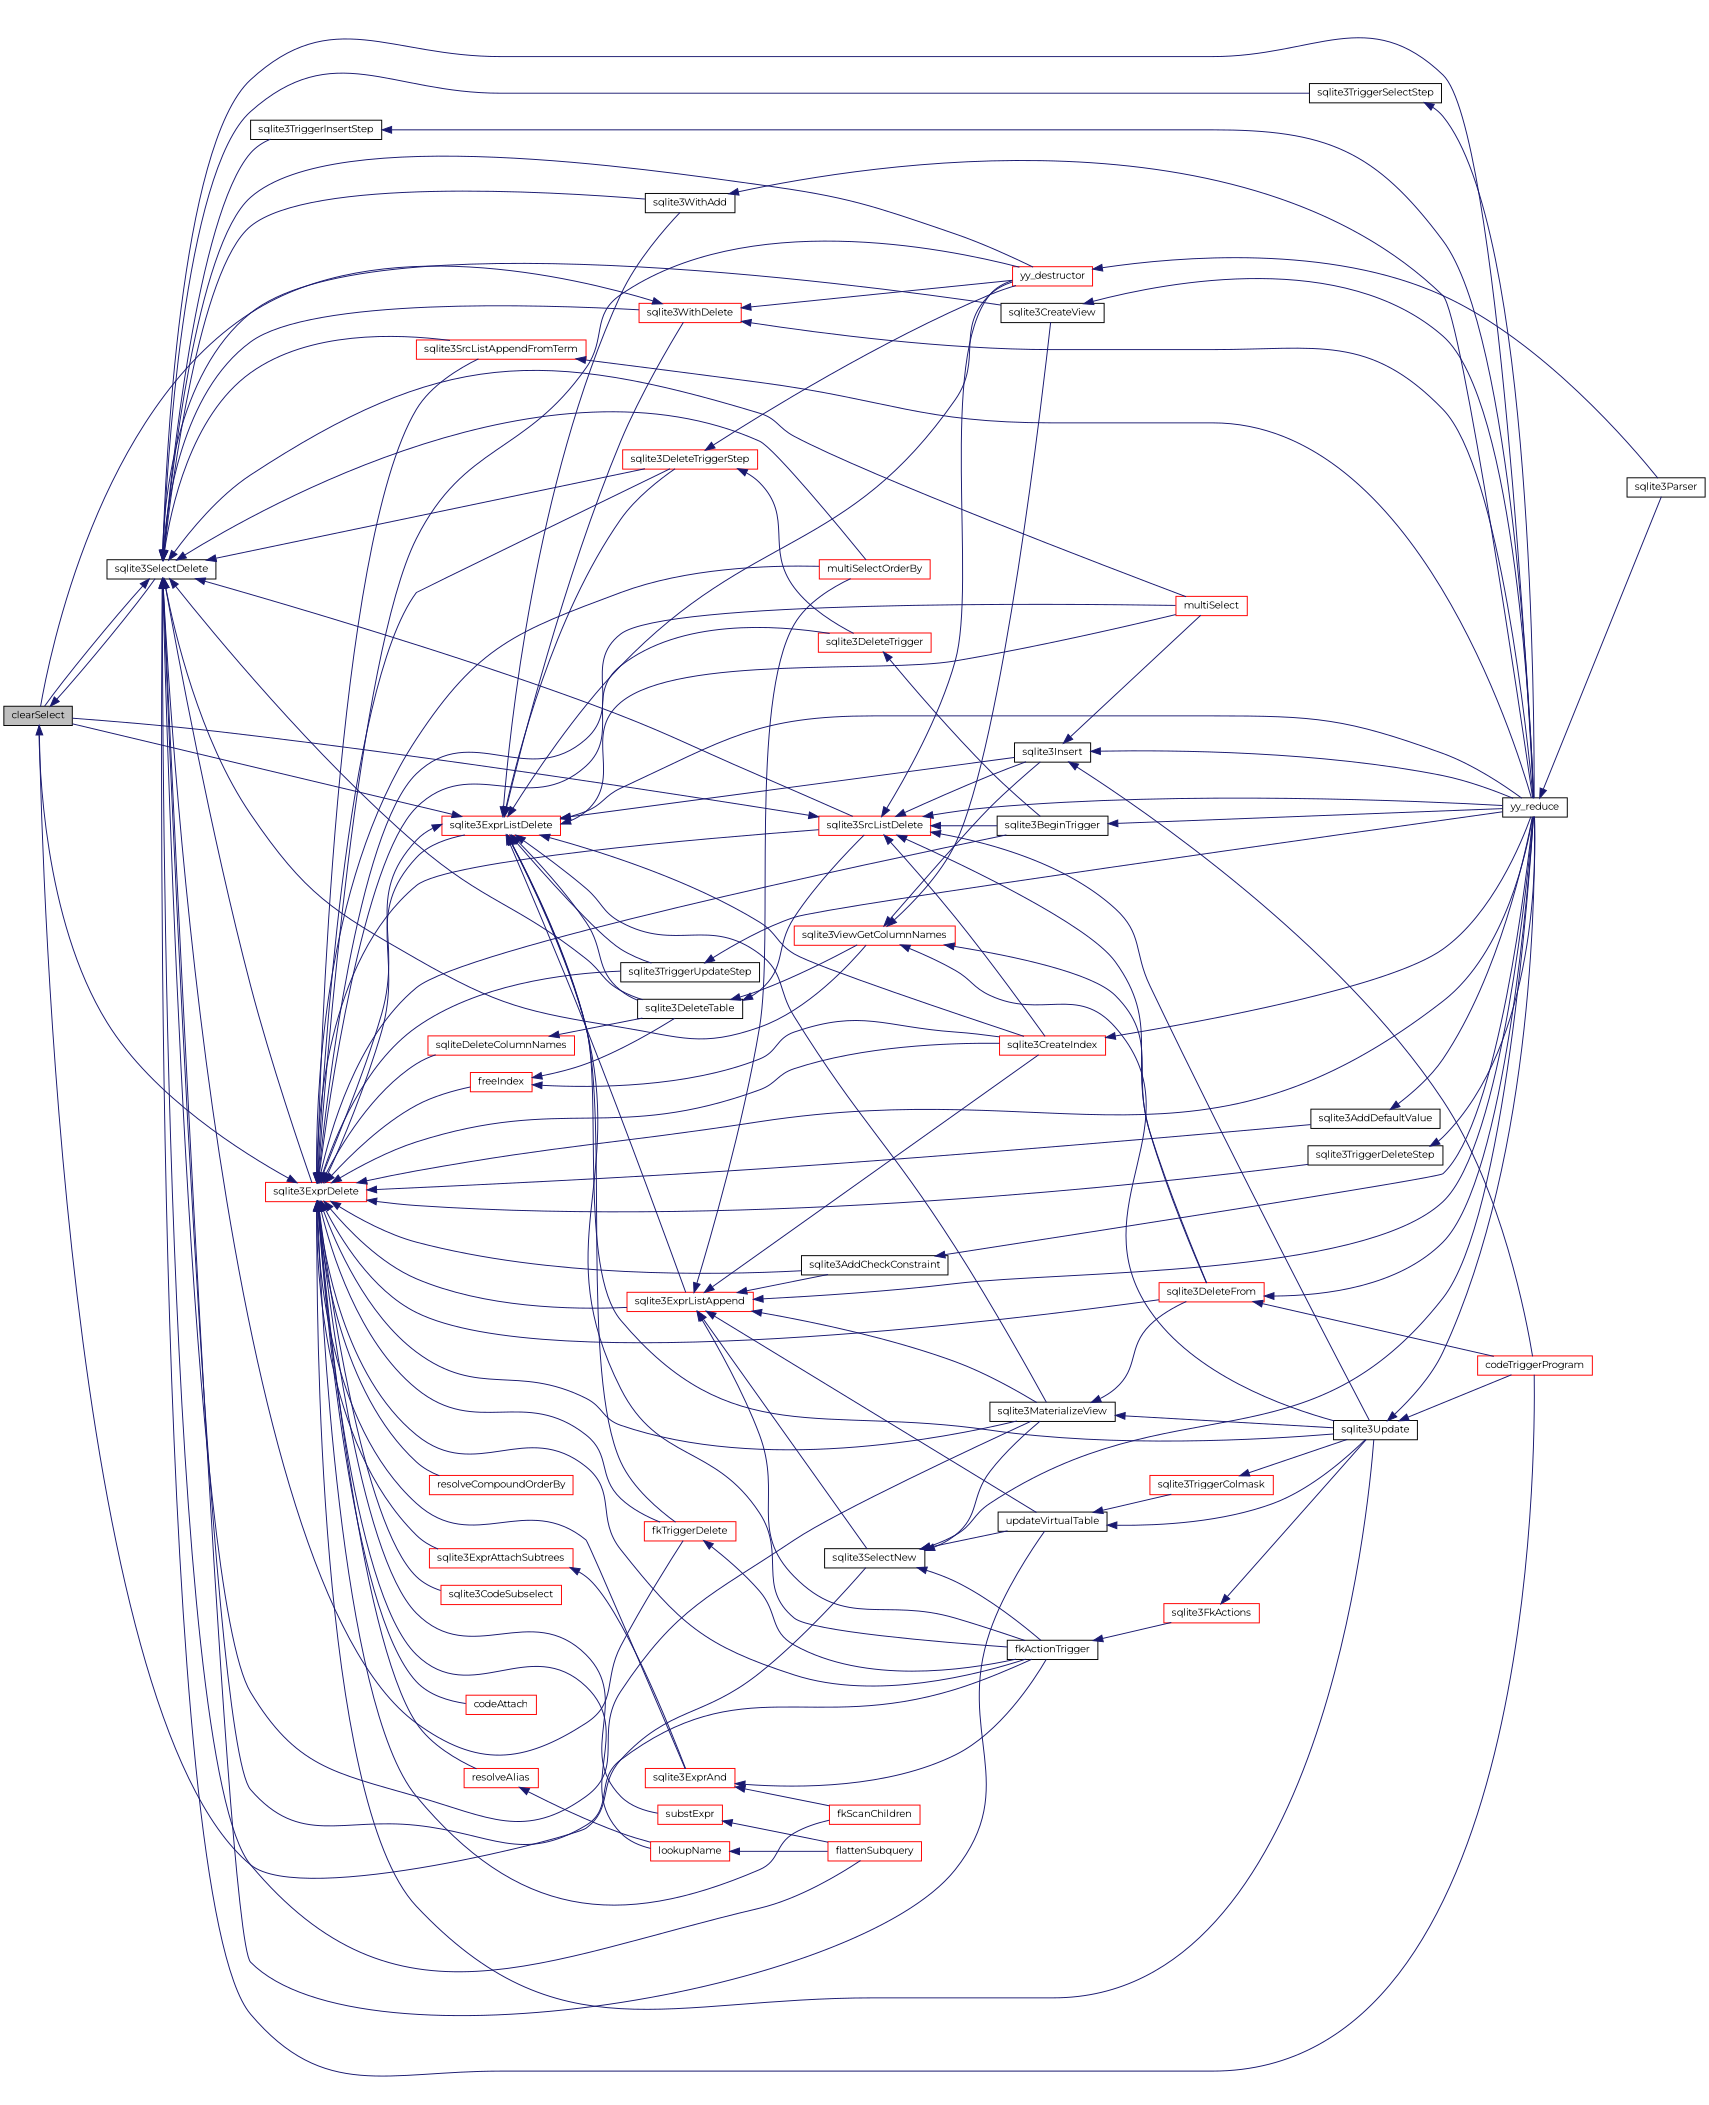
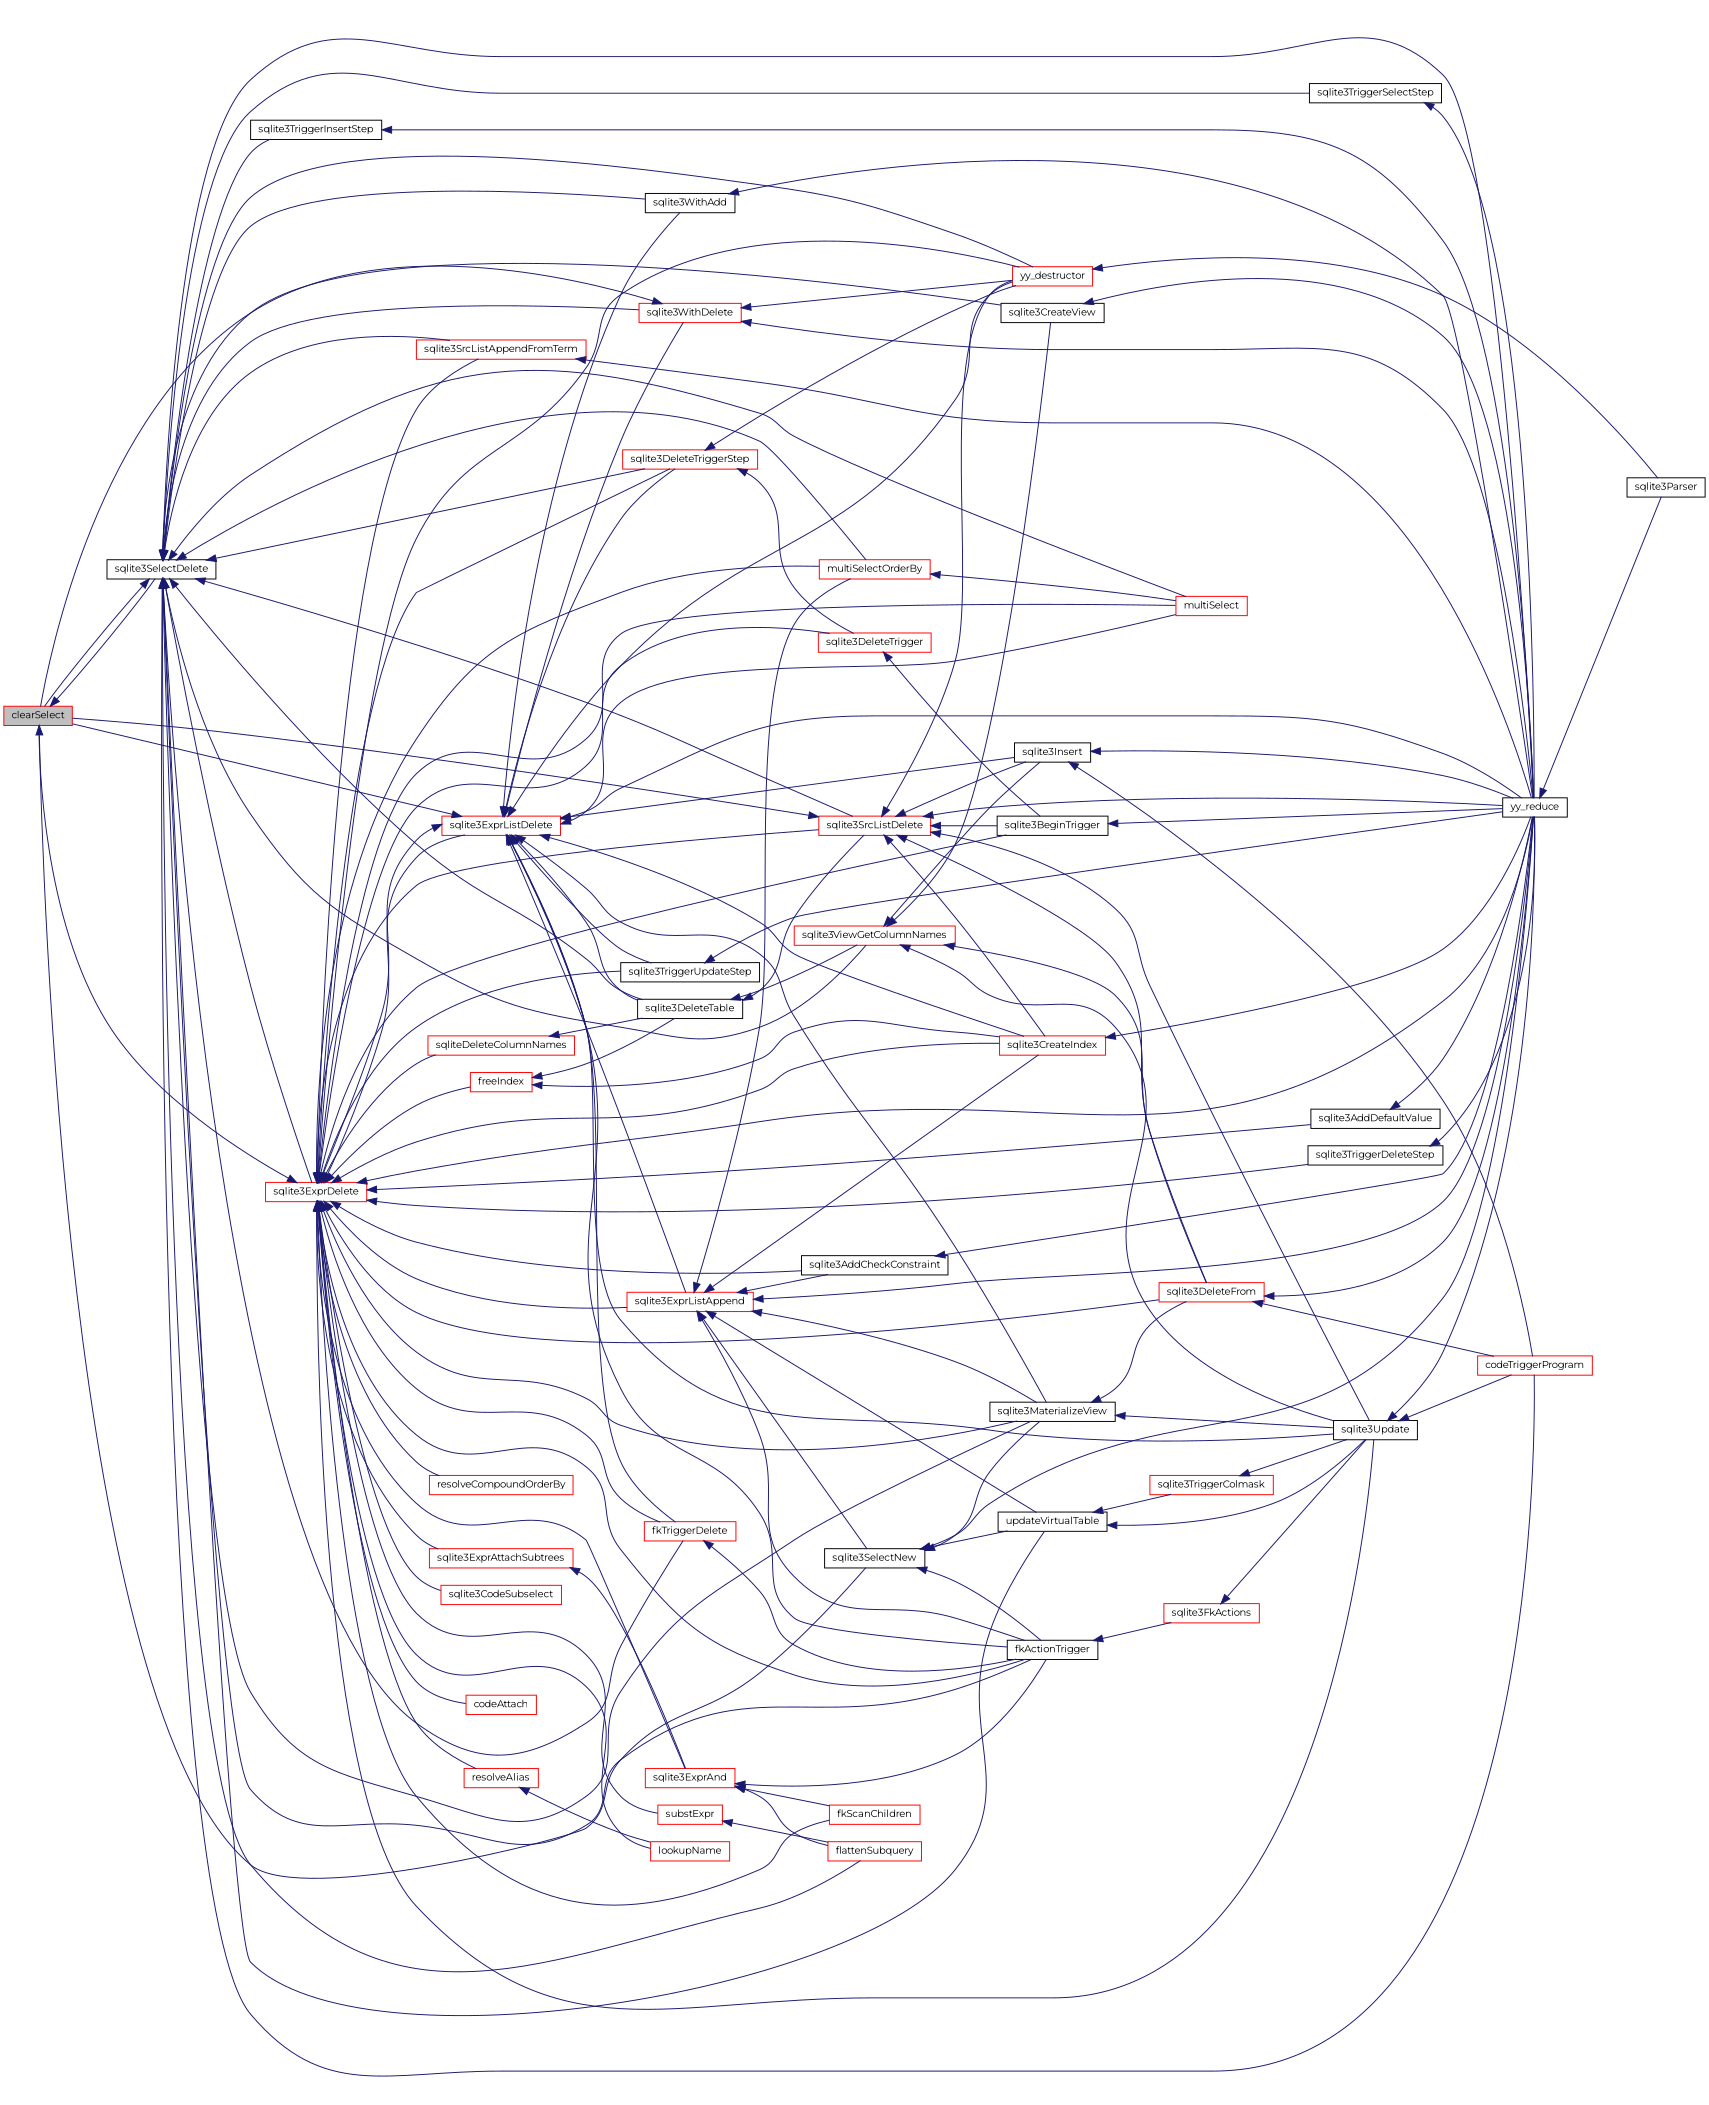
edge "multiSelect" -> "sqlite3Insert": now "multiSelect" -> "multiSelectOrderBy"
node "clearSelect": color black -> red
edge "flattenSubquery" -> "lookupName": now "flattenSubquery" -> "sqlite3ExprAnd"
